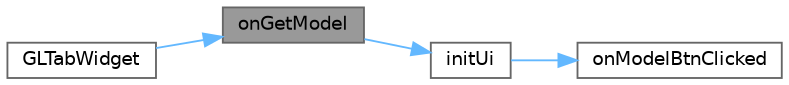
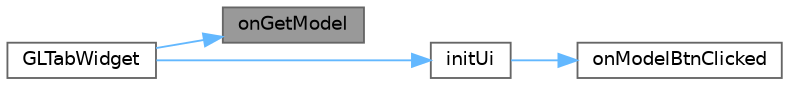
edge "onGetModel" -> "initUi": now "GLTabWidget" -> "initUi"
